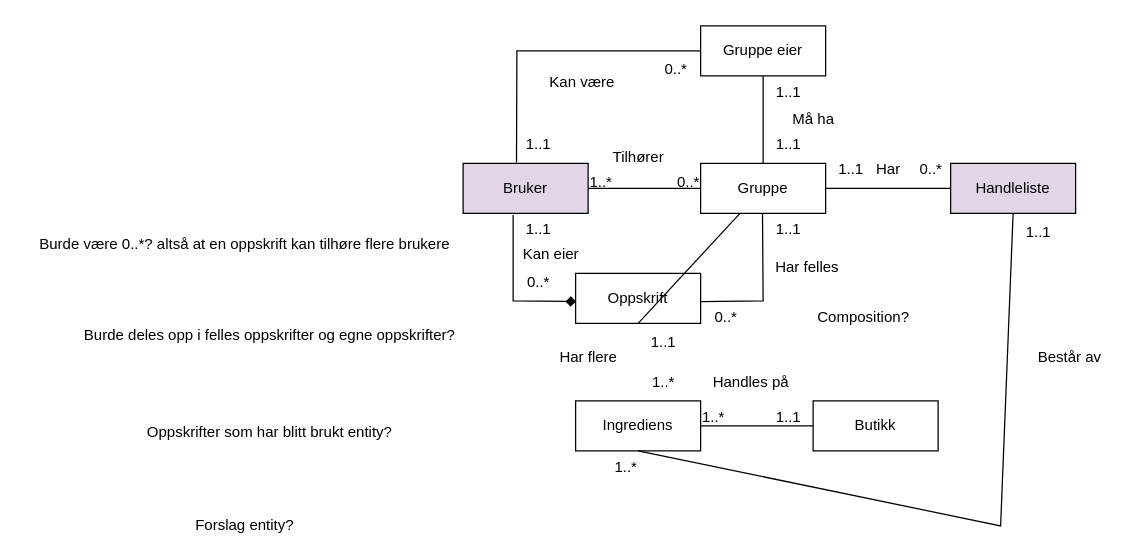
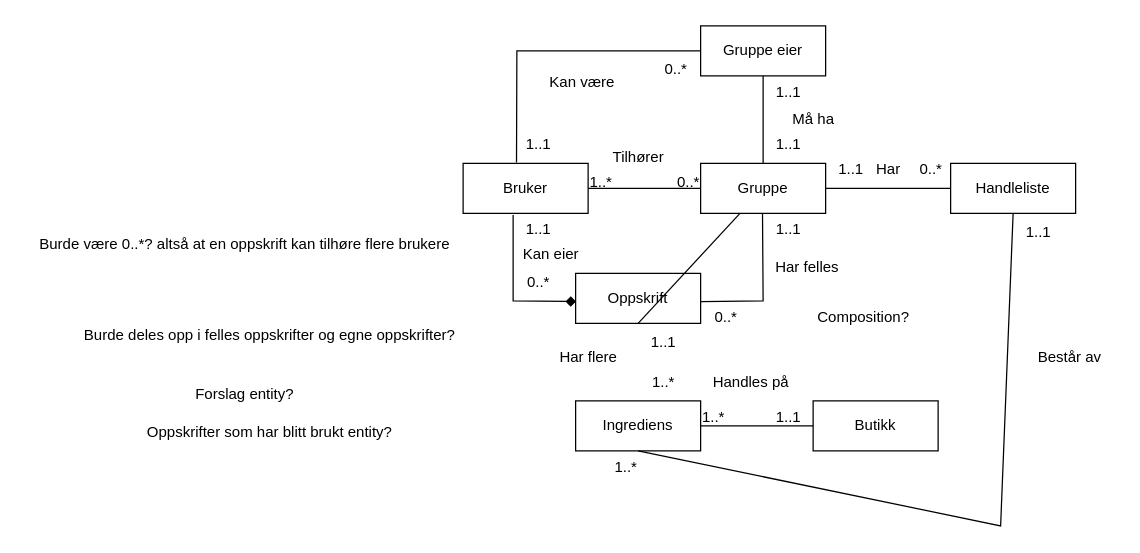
node "Bruker": fillcolor #e1d5e7 -> #ffffff
node "Handleliste": fillcolor #e1d5e7 -> #ffffff
node "Forslag entity?": moved (244, 526) -> (244, 394)
